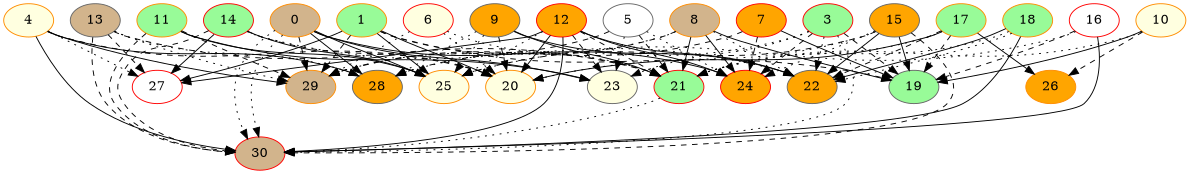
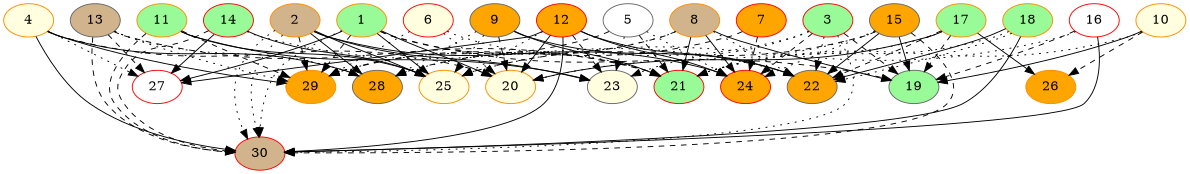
node "0": label "0" -> "2"
edge "12" -> "21": removed
edge "14" -> "20": removed
edge "7" -> "19": removed
node "29": fillcolor tan -> orange
edge "21" -> "30": now "1" -> "30"
